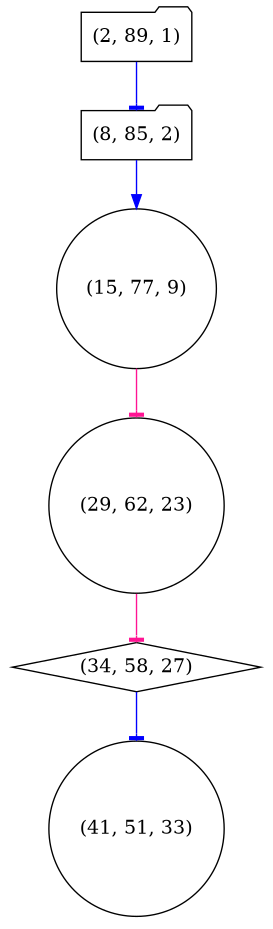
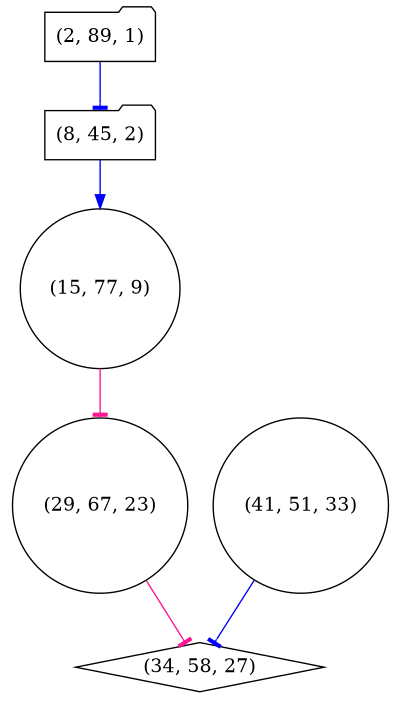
node "(8, 85, 2)": label "(8, 85, 2)" -> "(8, 45, 2)"
node "(29, 62, 23)": label "(29, 62, 23)" -> "(29, 67, 23)"
edge "(34, 58, 27)" -> "(41, 51, 33)": reversed
